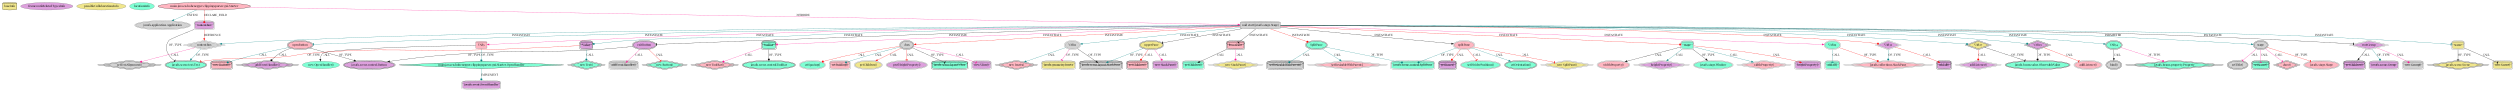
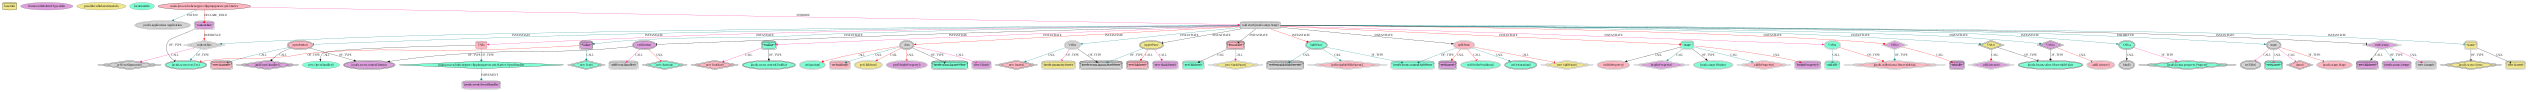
node "javafx.collections.StackPane": label "javafx.collections.StackPane" -> "javafx.collections.ObservableList"
